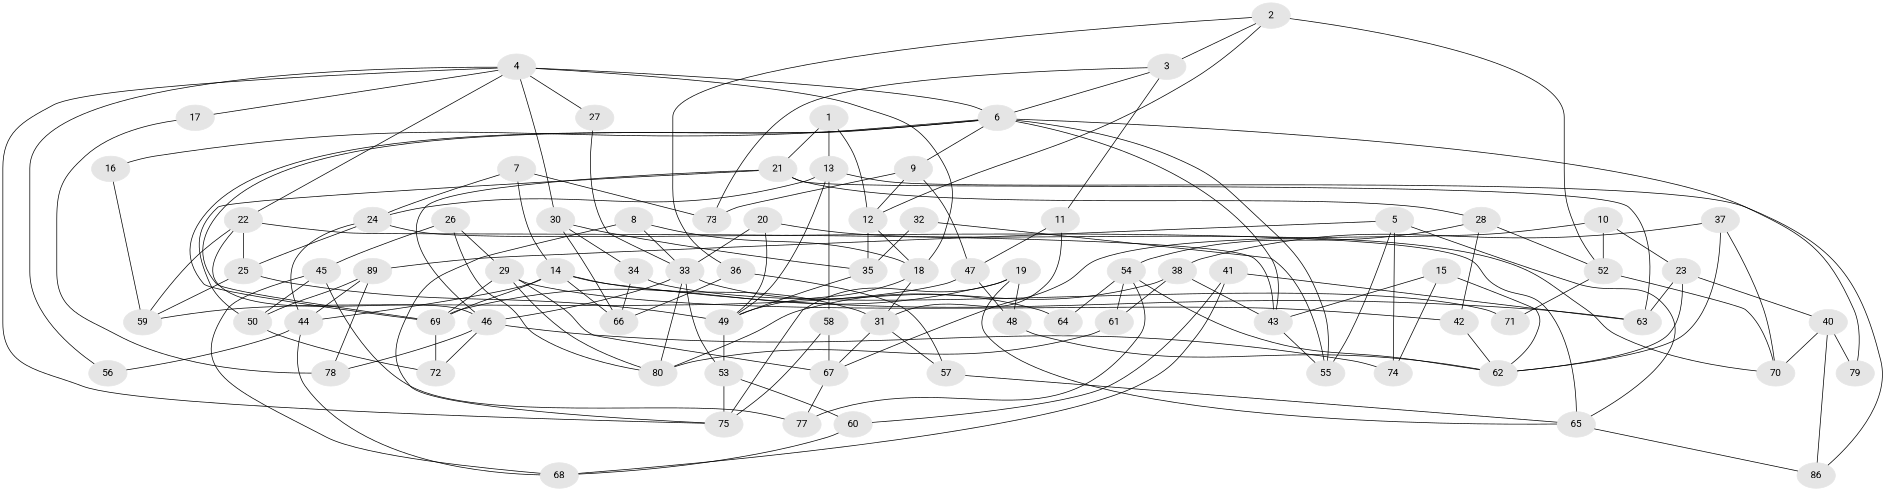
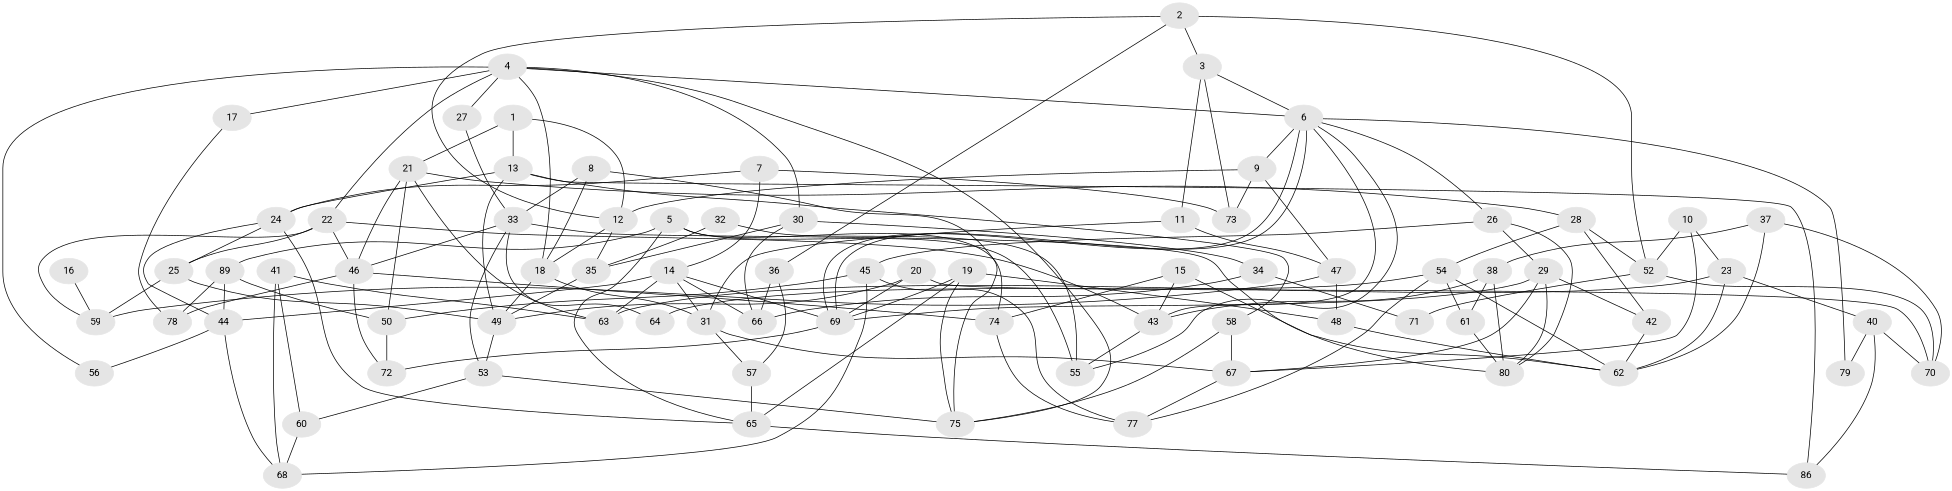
edge "6" -- "16": now "6" -- "26"
edge "20" -- "33": now "20" -- "69"
edge "74" -- "77": added
